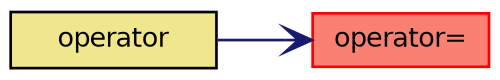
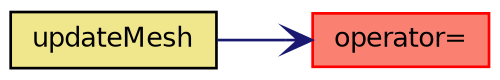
node "operator": label "operator" -> "updateMesh"
